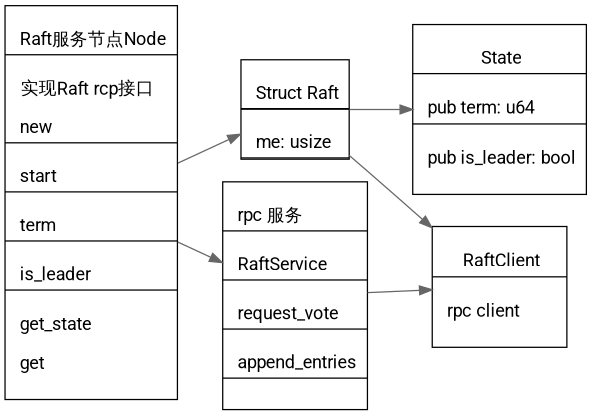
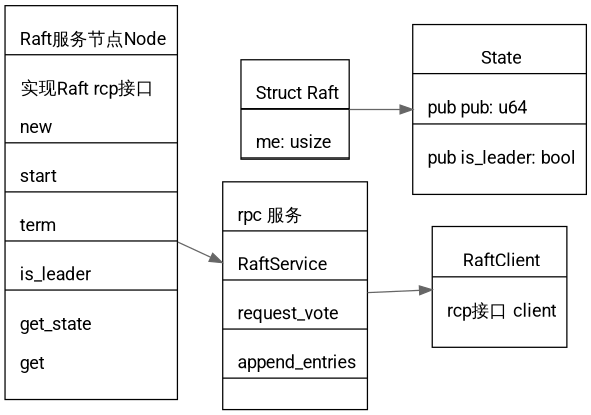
node "State": text "pub term: u64" -> "pub pub: u64"
edge "Raft服务节点Node" -> "Struct Raft": removed
edge "Struct Raft" -> "RaftClient": removed
node "RaftClient": text "rpc client" -> "rcp接口 client"
